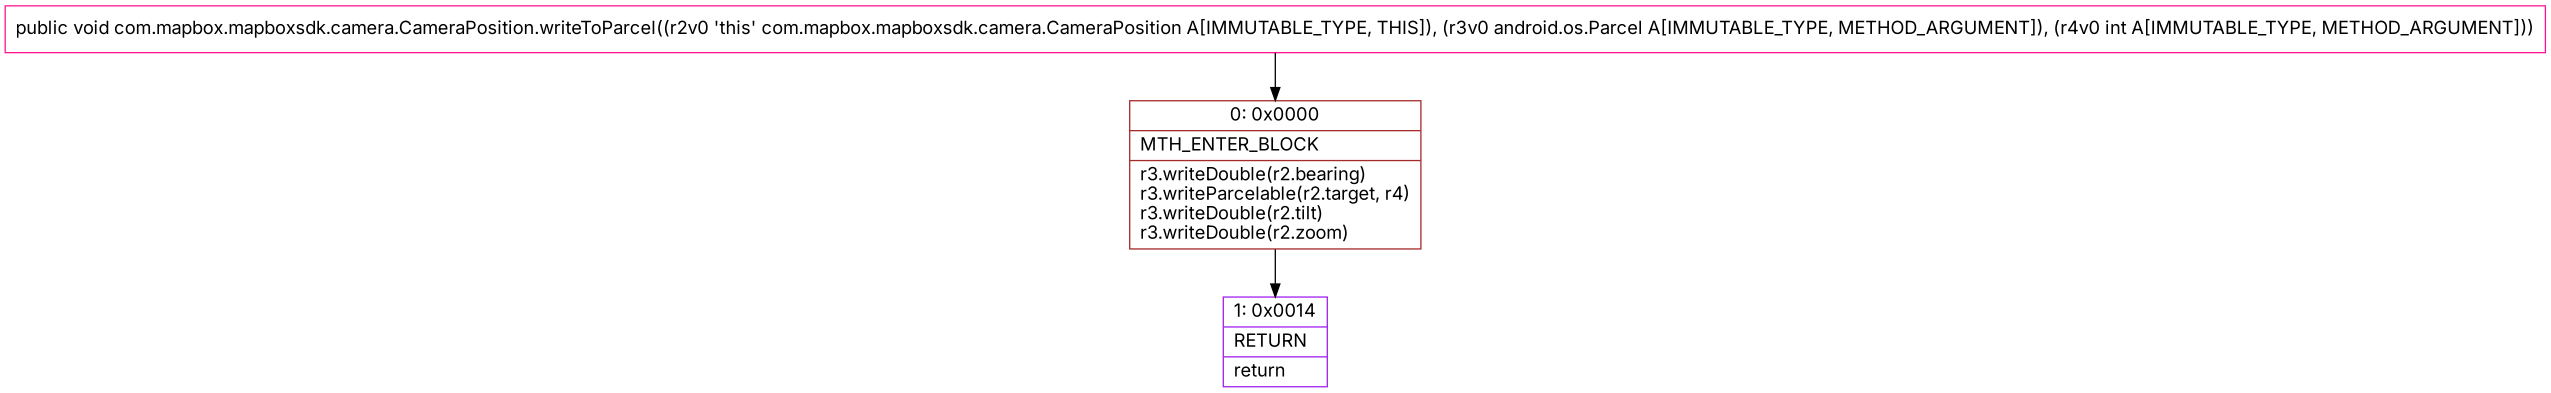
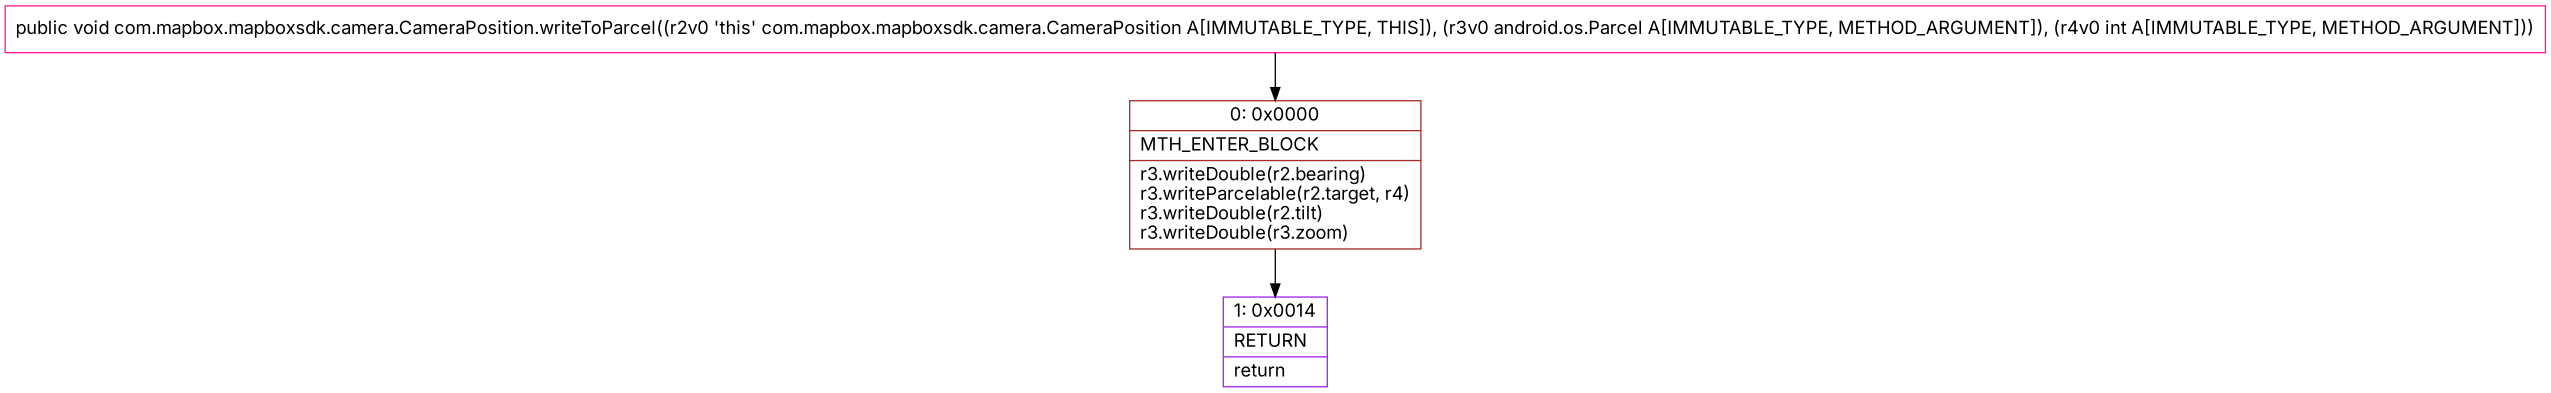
node "0: 0x0000": text "r3.writeDouble(r2.zoom)" -> "r3.writeDouble(r3.zoom)"
